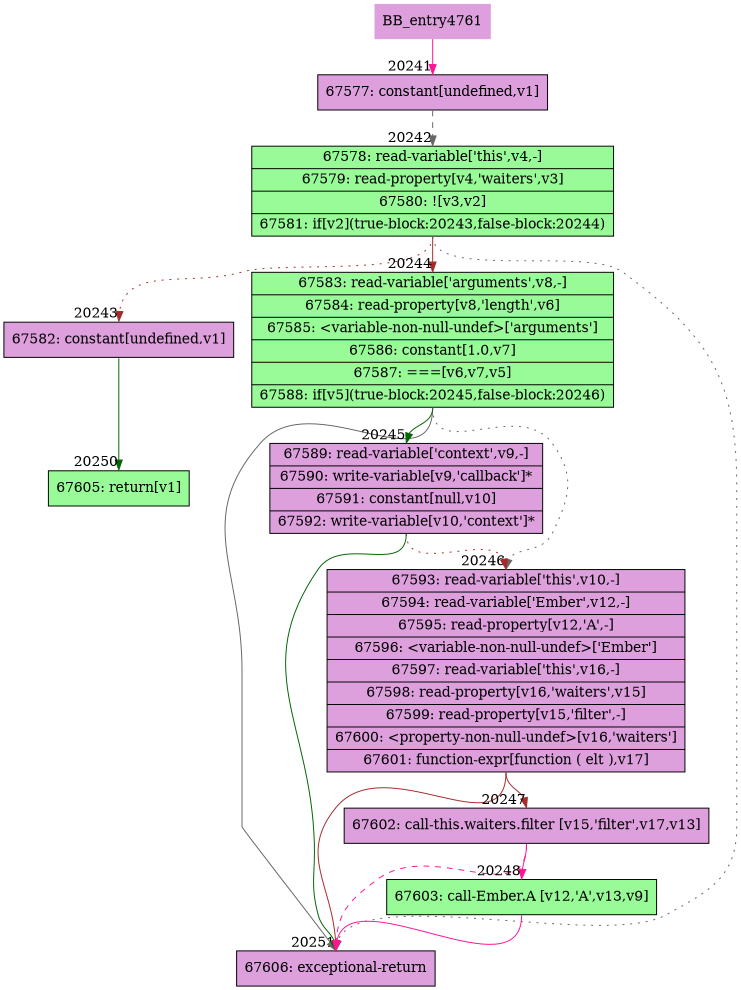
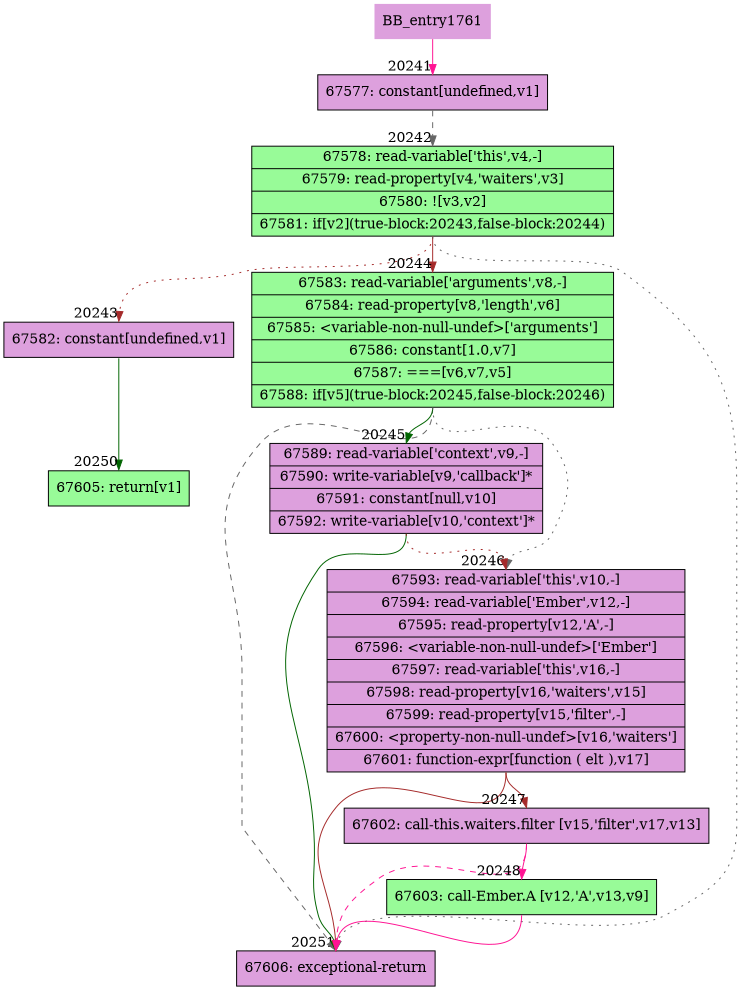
node "BB_entry4761": label "BB_entry4761" -> "BB_entry1761"
edge "67583: read-variable['arguments',v8,-]" -> "67606: exceptional-return": style solid -> dashed
